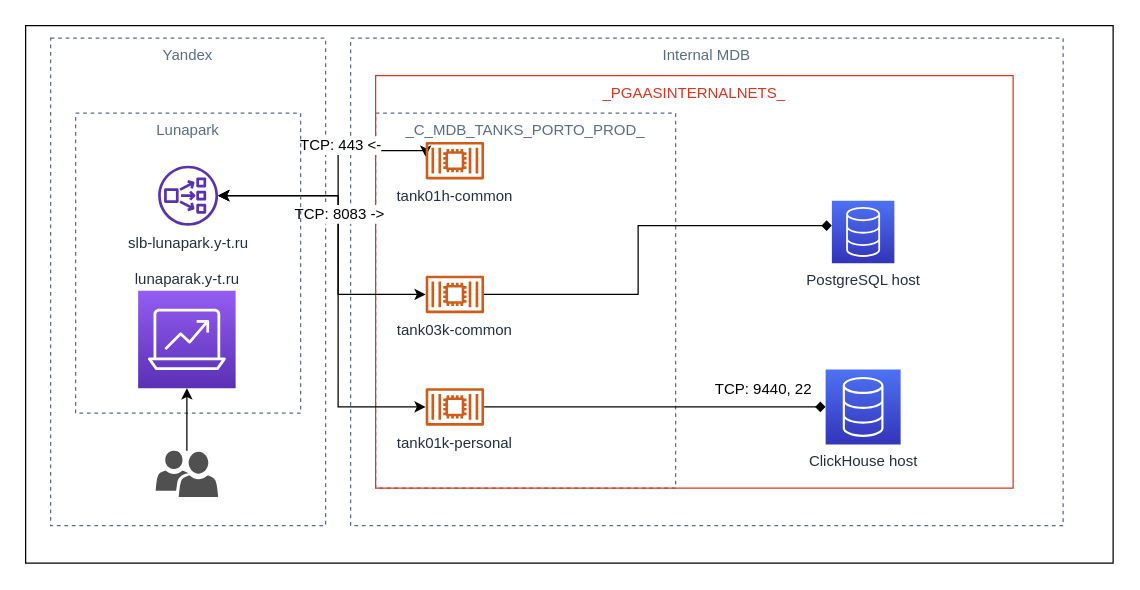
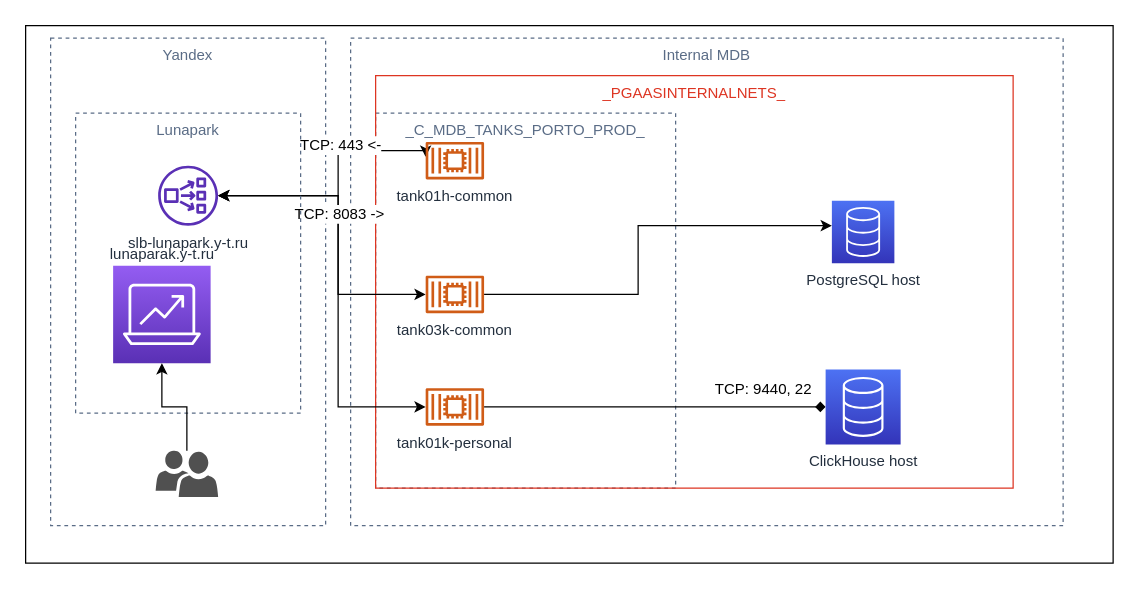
edge "tank03k-common" -> "PostgreSQL host": arrowhead diamond -> classic
node "lunaparak.y-t.ru": moved (187, 339) -> (162, 314)
